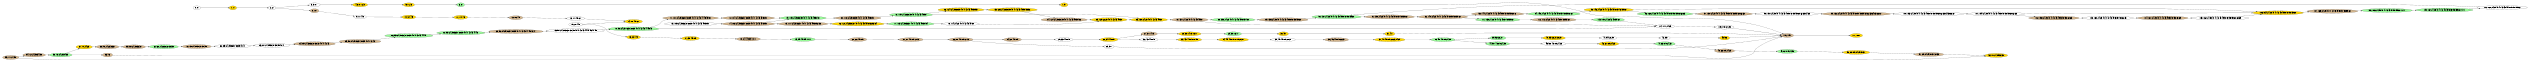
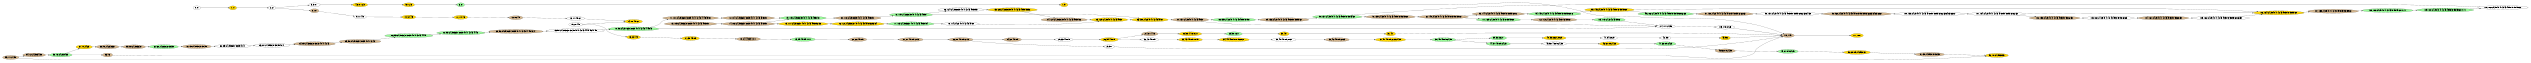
node "82, 124: 24 25 38 39 40 41 42 43 49 50 55": fillcolor gold -> white
node "85, 129: 22 25 40 41 42 43 49 50": label "85, 129: 22 25 40 41 42 43 49 50" -> "85, 129: 24 25 40 41 42 43 49 50"
node "73, 105: 24 25 36 37 38 39 40 41 42 43 49 50 51": fillcolor white -> tan
node "75, 111: 24 25 36 37 40 41 42 43 49 50 52 53": fillcolor tan -> gold
